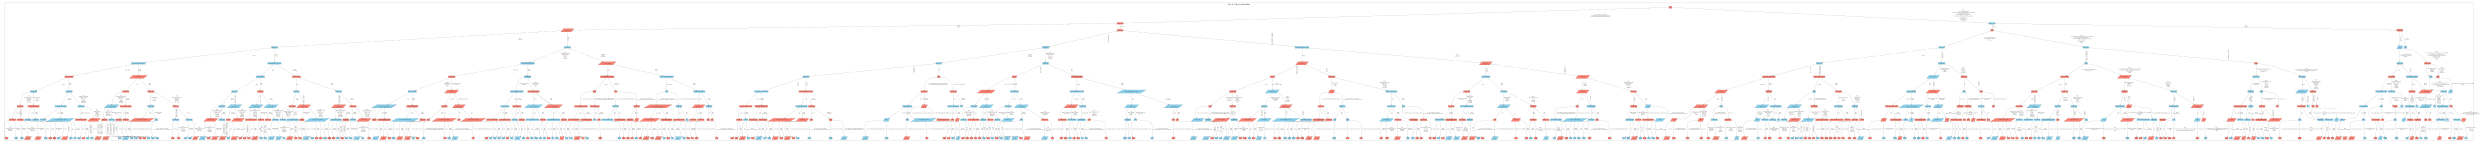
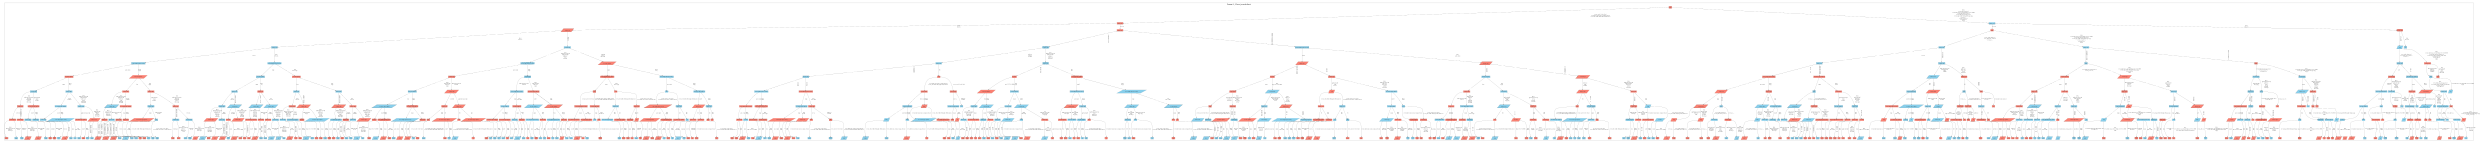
cluster "Tree 0, Class js-undefined": label "Tree 0, Class js-undefined" -> "Frame 0, Class js-undefined"
node "0.945": added
node "0.963": fillcolor skyblue -> salmon
